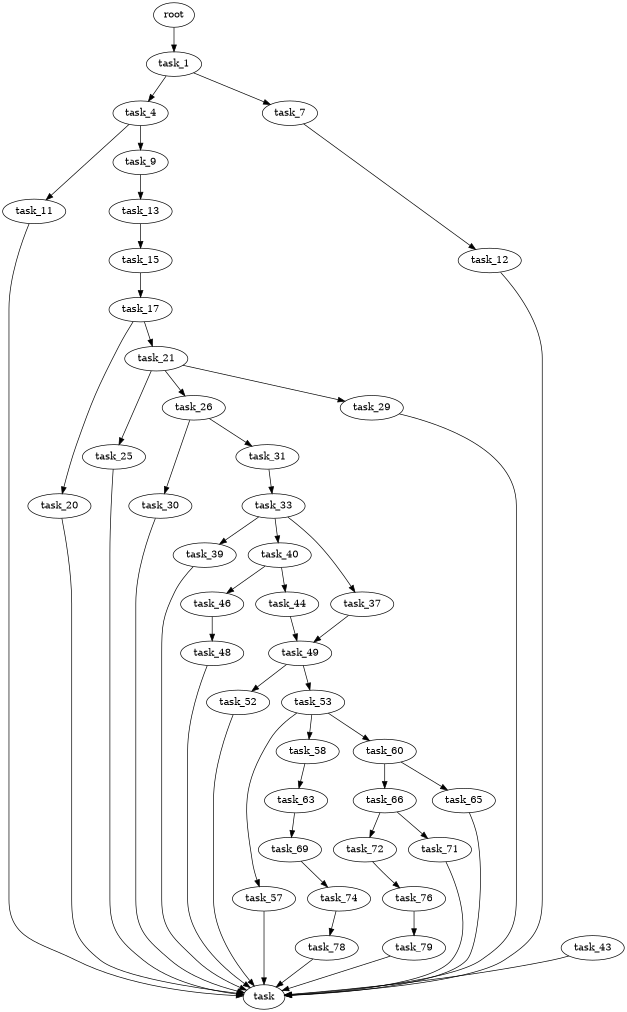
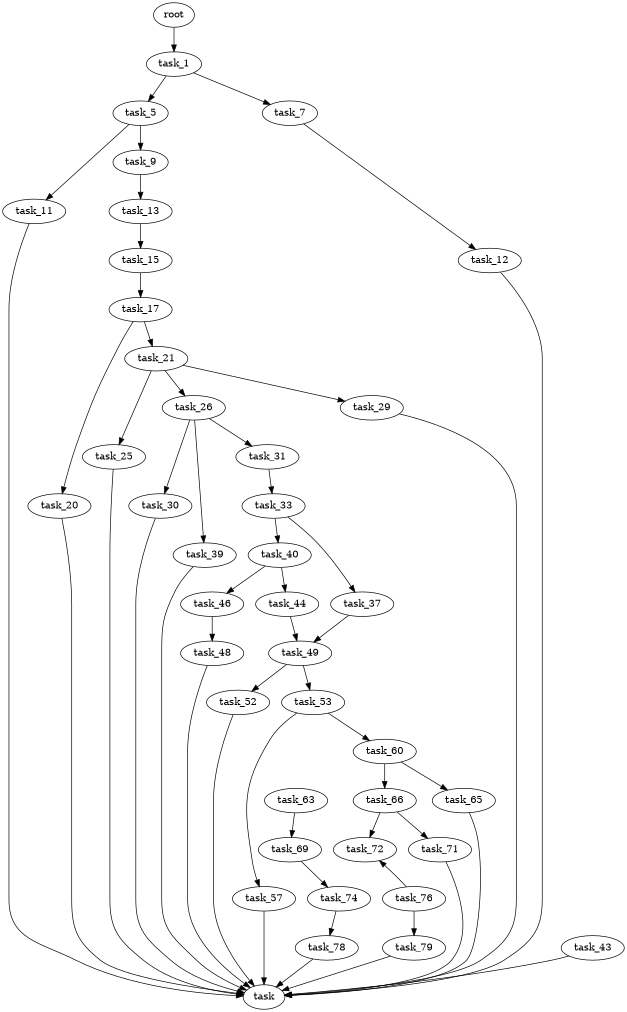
node "task_4": label "task_4" -> "task_5"
edge "task_33" -> "task_39": now "task_26" -> "task_39"
node "task_58": removed
edge "task_72" -> "task_76": reversed
